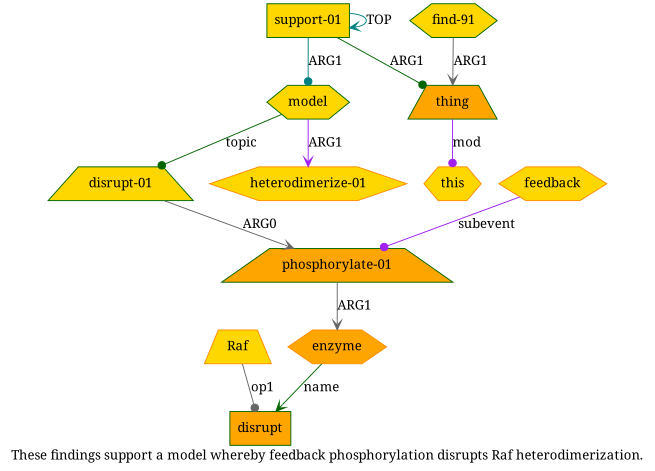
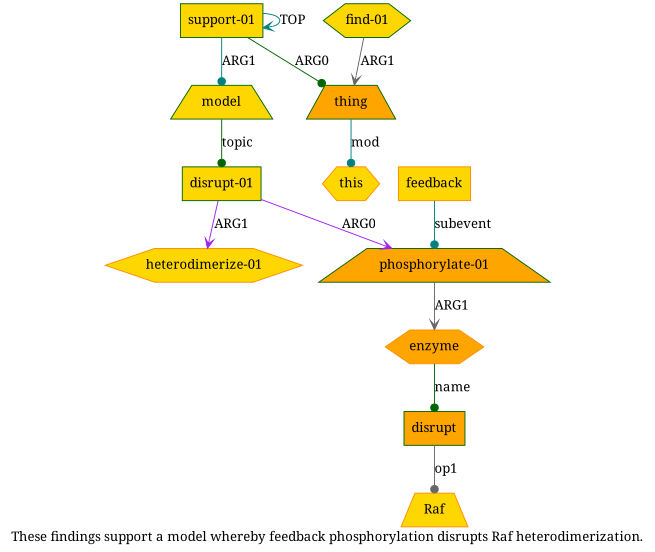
node "find-91": label "find-91" -> "find-01"
edge "support-01" -> "thing": label "ARG1" -> "ARG0"
node "model": shape hexagon -> trapezium
edge "model" -> "heterodimerize-01": now "disrupt-01" -> "heterodimerize-01"
edge "thing" -> "this": color purple -> teal
node "disrupt-01": shape trapezium -> box
node "feedback": shape hexagon -> box
edge "feedback" -> "phosphorylate-01": color purple -> teal
edge "disrupt-01" -> "phosphorylate-01": color gray40 -> purple
edge "Raf" -> "disrupt": reversed
edge "enzyme" -> "disrupt": arrowhead vee -> dot
